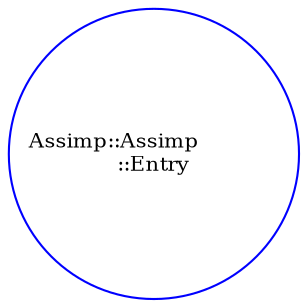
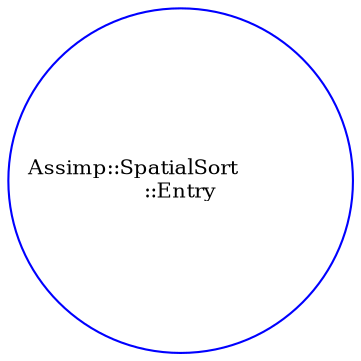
node "Assimp::Assimp ::Entry": label "Assimp::Assimp ::Entry" -> "Assimp::SpatialSort ::Entry"
